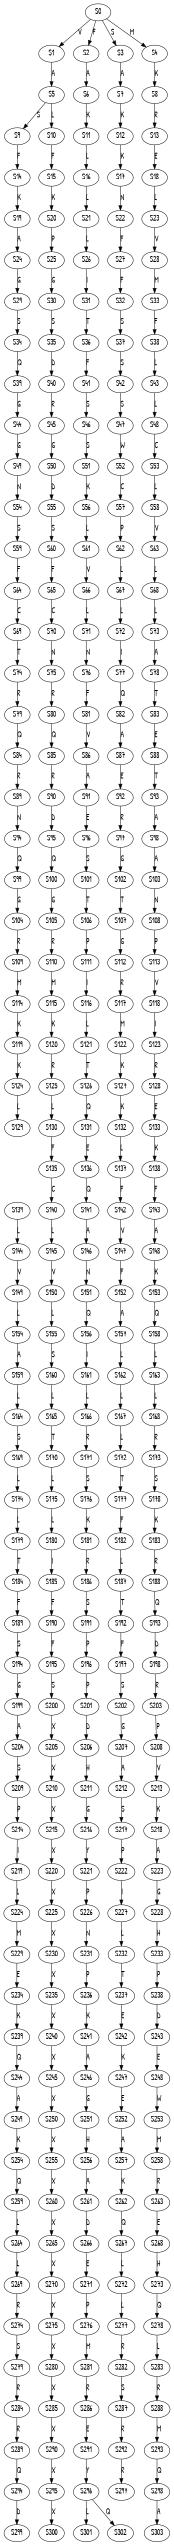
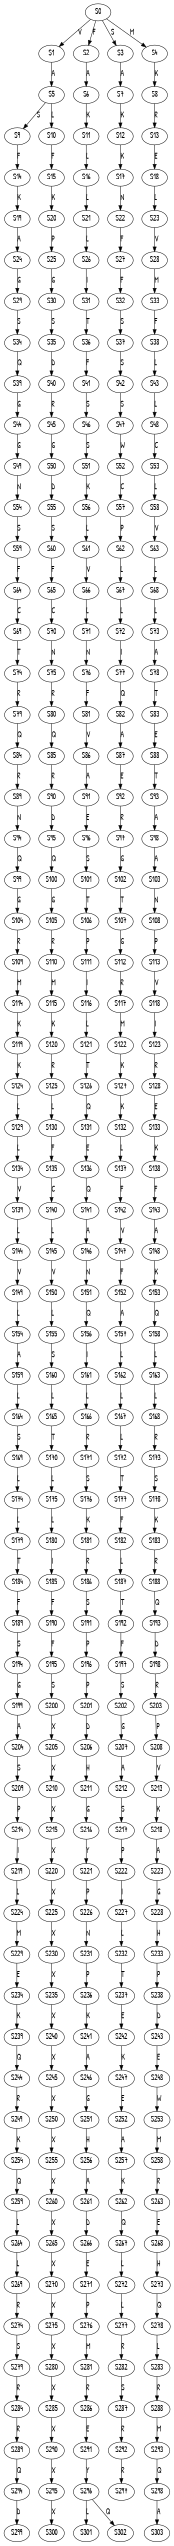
node "S134": added
edge "S244" -> "S249": label "A" -> "R"
